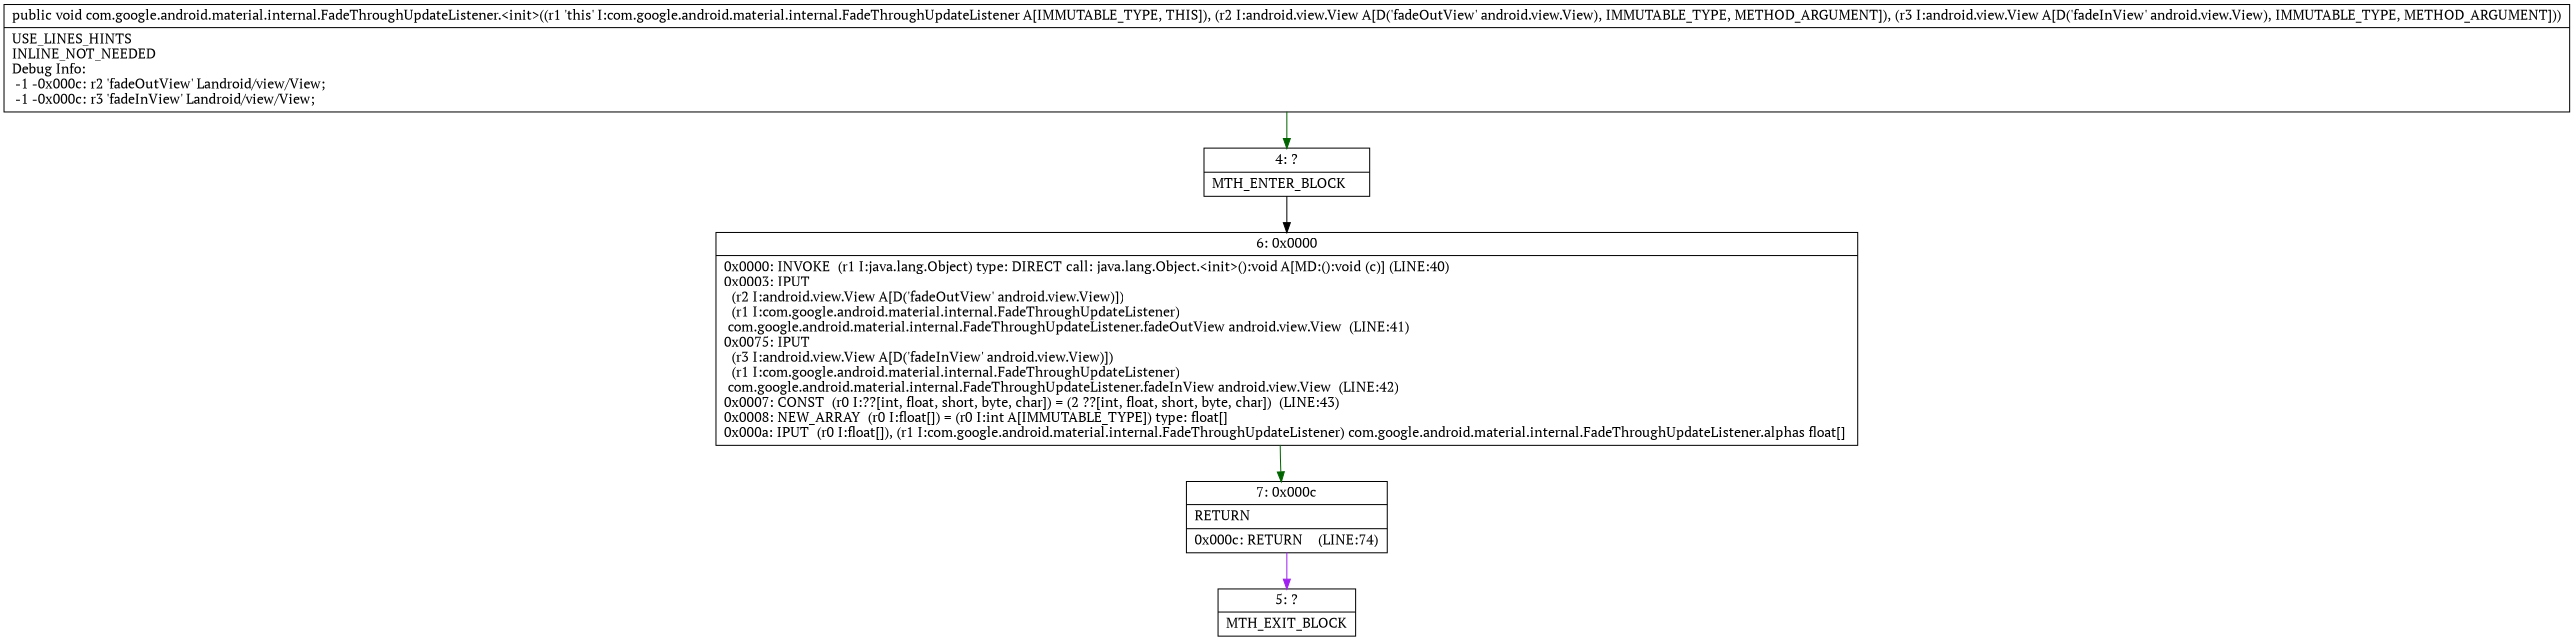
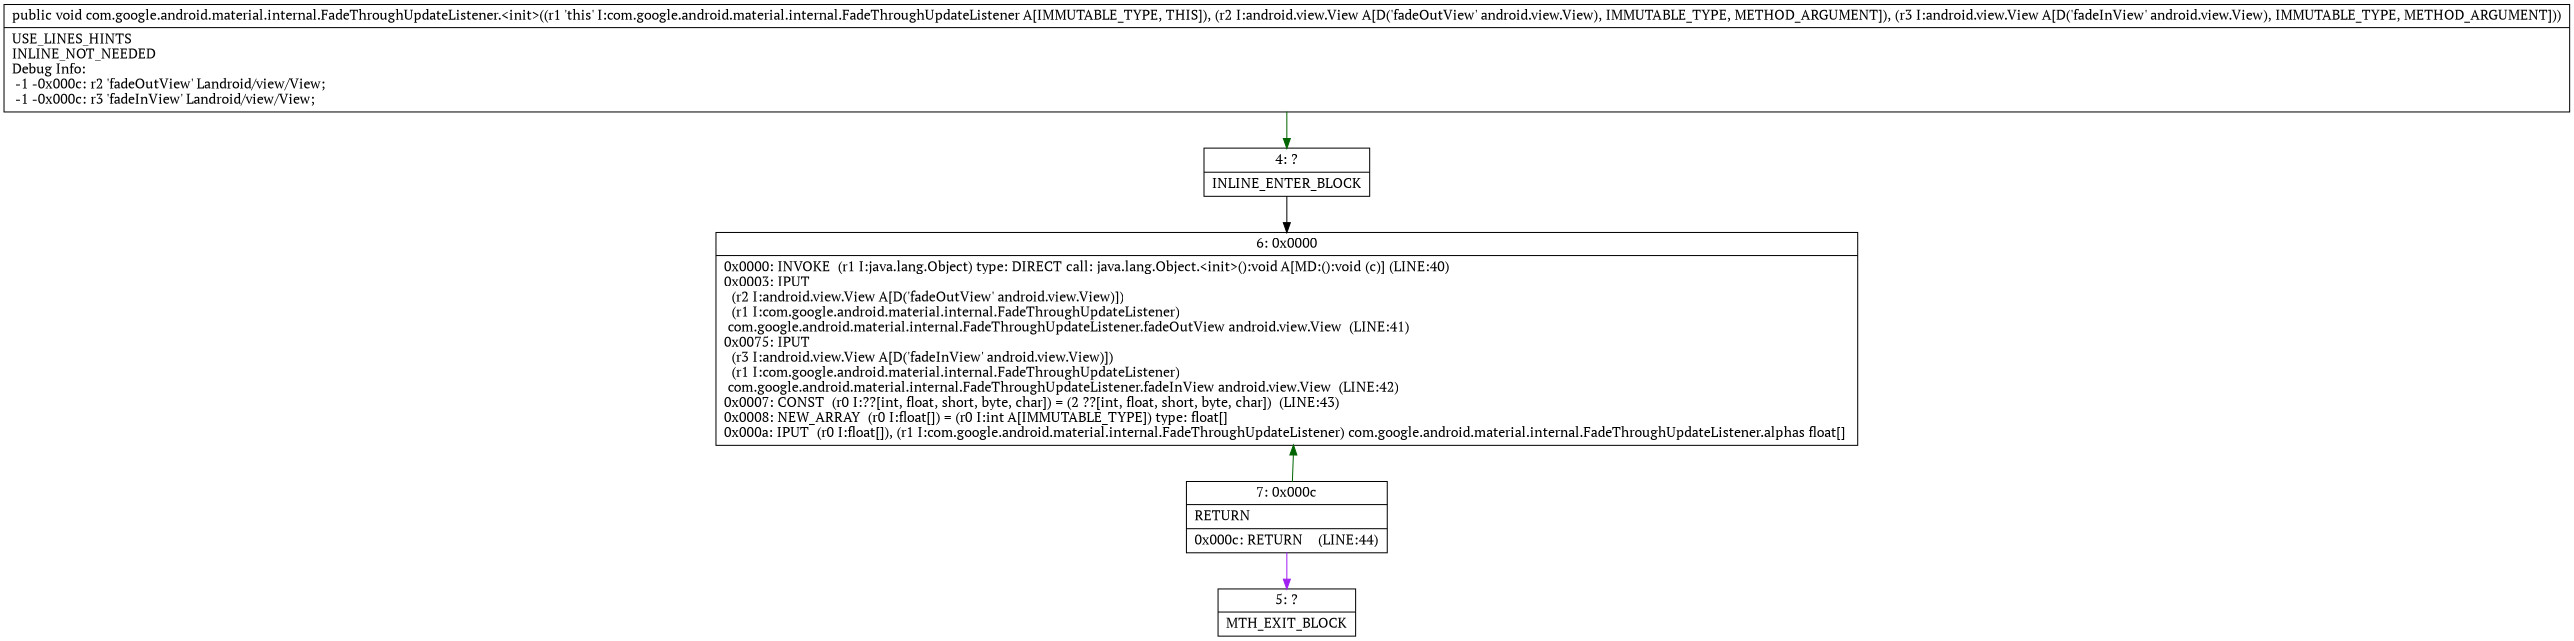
node "4: ?": text "MTH_ENTER_BLOCK" -> "INLINE_ENTER_BLOCK"
edge "6: 0x0000" -> "7: 0x000c": reversed
node "7: 0x000c": text "0x000c: RETURN    (LINE:74)" -> "0x000c: RETURN    (LINE:44)"
